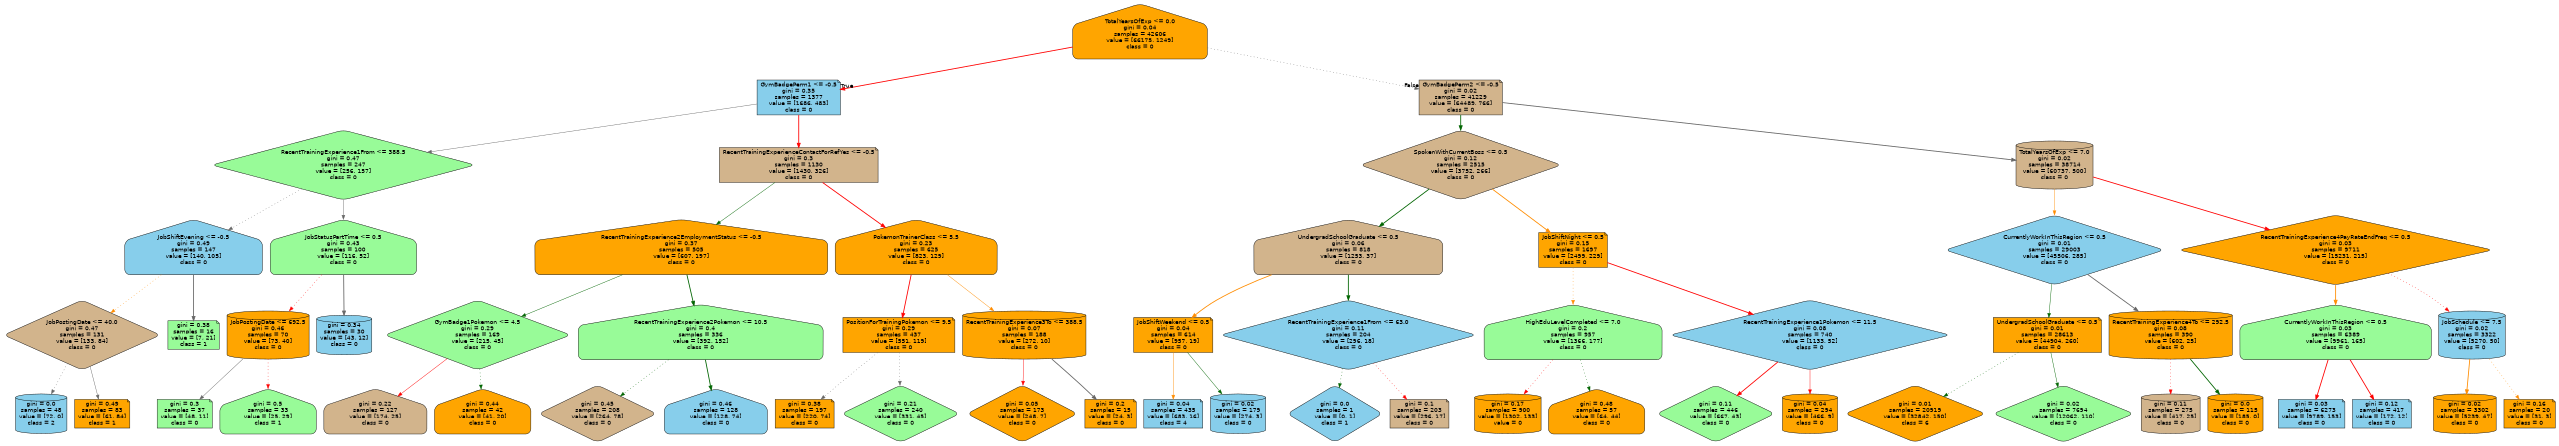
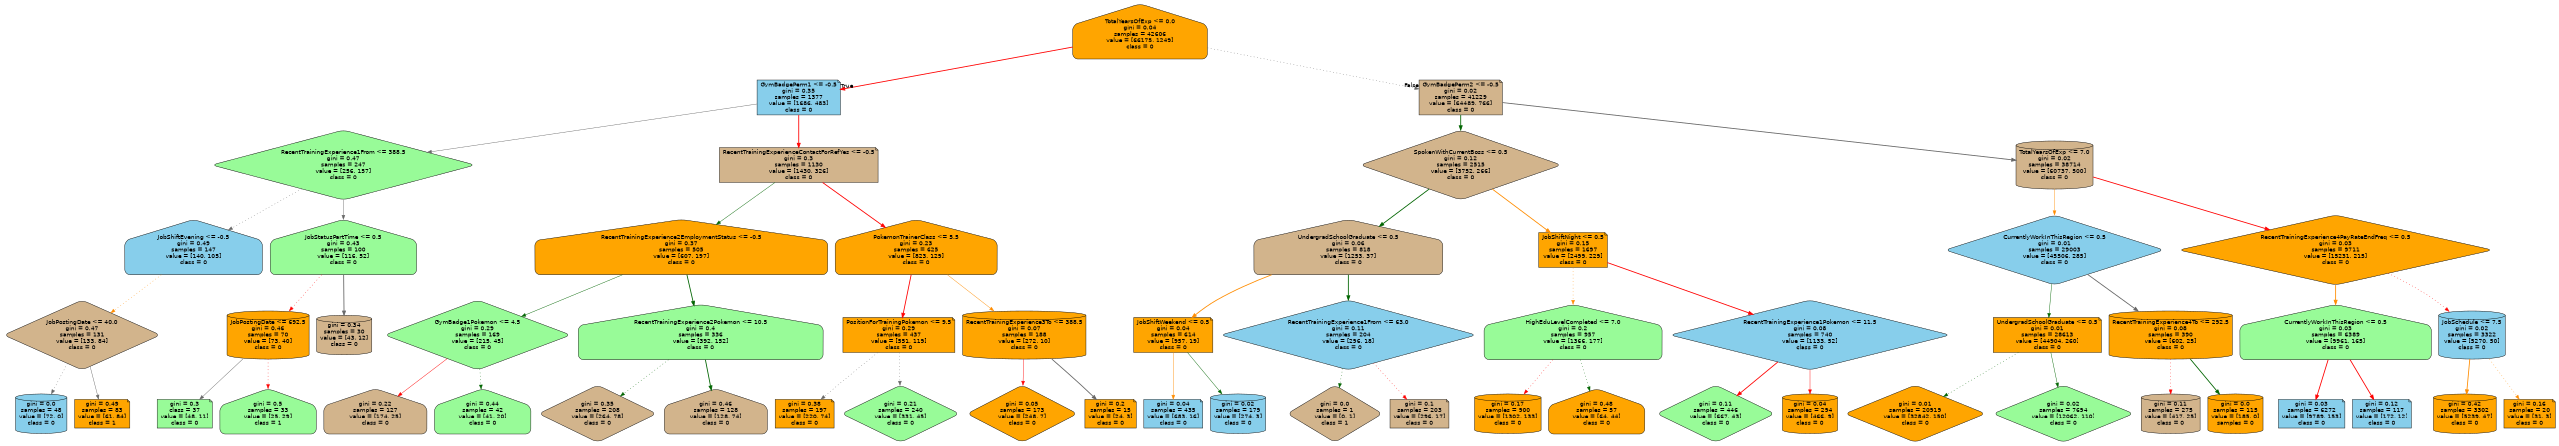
node "gini = 0.38 samples = 16 value = [7, 21] class = 1": removed
node "gini = 0.34 samples = 30 value = [43, 12] class = 0": fillcolor skyblue -> tan
node "gini = 0.0 samples = 48 value = [72, 0] class = 2": label "gini = 0.0 samples = 48 value = [72, 0] class = 2" -> "gini = 0.0 samples = 48 value = [72, 0] class = 0"
node "gini = 0.3 samples = 37 value = [48, 11] class = 0": label "gini = 0.3 samples = 37 value = [48, 11] class = 0" -> "gini = 0.3 class = 37 value = [48, 11] class = 0"
node "gini = 0.44 samples = 42 value = [41, 20] class = 0": fillcolor orange -> palegreen
node "gini = 0.45 samples = 208 value = [264, 78] class = 0": label "gini = 0.45 samples = 208 value = [264, 78] class = 0" -> "gini = 0.35 samples = 208 value = [264, 78] class = 0"
node "gini = 0.46 samples = 128 value = [128, 74] class = 0": fillcolor skyblue -> tan
node "gini = 0.04 samples = 435 value = [683, 16] class = 4": label "gini = 0.04 samples = 435 value = [683, 16] class = 4" -> "gini = 0.04 samples = 435 value = [683, 16] class = 0"
node "gini = 0.0 samples = 1 value = [0, 1] class = 1": fillcolor skyblue -> tan
node "gini = 0.17 samples = 900 value = [1302, 133] value = 0": label "gini = 0.17 samples = 900 value = [1302, 133] value = 0" -> "gini = 0.17 samples = 900 value = [1302, 133] class = 0"
node "gini = 0.01 samples = 20919 value = [32842, 150] class = 6": label "gini = 0.01 samples = 20919 value = [32842, 150] class = 6" -> "gini = 0.01 samples = 20919 value = [32842, 150] class = 0"
node "gini = 0.0 samples = 115 value = [185, 0] class = 0": label "gini = 0.0 samples = 115 value = [185, 0] class = 0" -> "gini = 0.0 samples = 115 value = [185, 0] samples = 0"
node "gini = 0.03 samples = 6273 value = [9789, 153] class = 0": label "gini = 0.03 samples = 6273 value = [9789, 153] class = 0" -> "gini = 0.03 samples = 6272 value = [9789, 153] class = 0"
node "gini = 0.12 samples = 417 value = [172, 12] class = 0": label "gini = 0.12 samples = 417 value = [172, 12] class = 0" -> "gini = 0.12 samples = 117 value = [172, 12] class = 0"
node "gini = 0.02 samples = 3302 value = [5239, 47] class = 0": label "gini = 0.02 samples = 3302 value = [5239, 47] class = 0" -> "gini = 0.42 samples = 3302 value = [5239, 47] class = 0"
